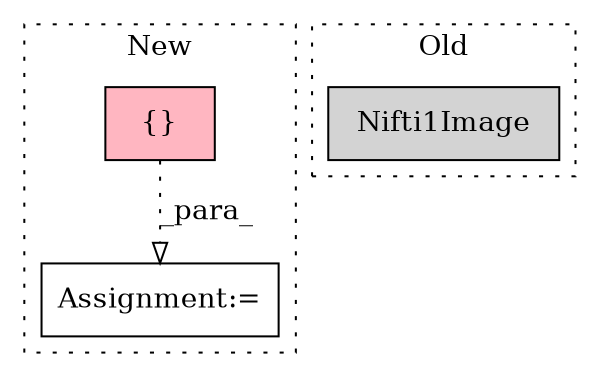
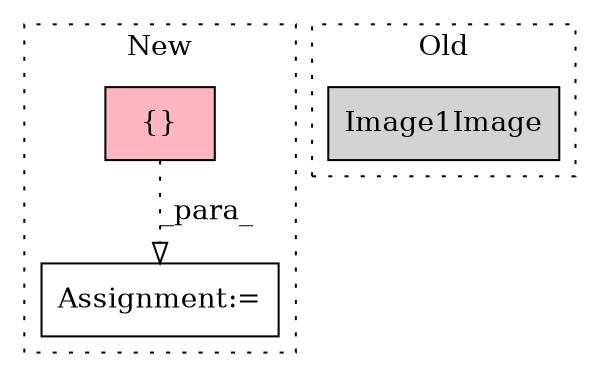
node "Nifti1Image": label "Nifti1Image" -> "Image1Image"
